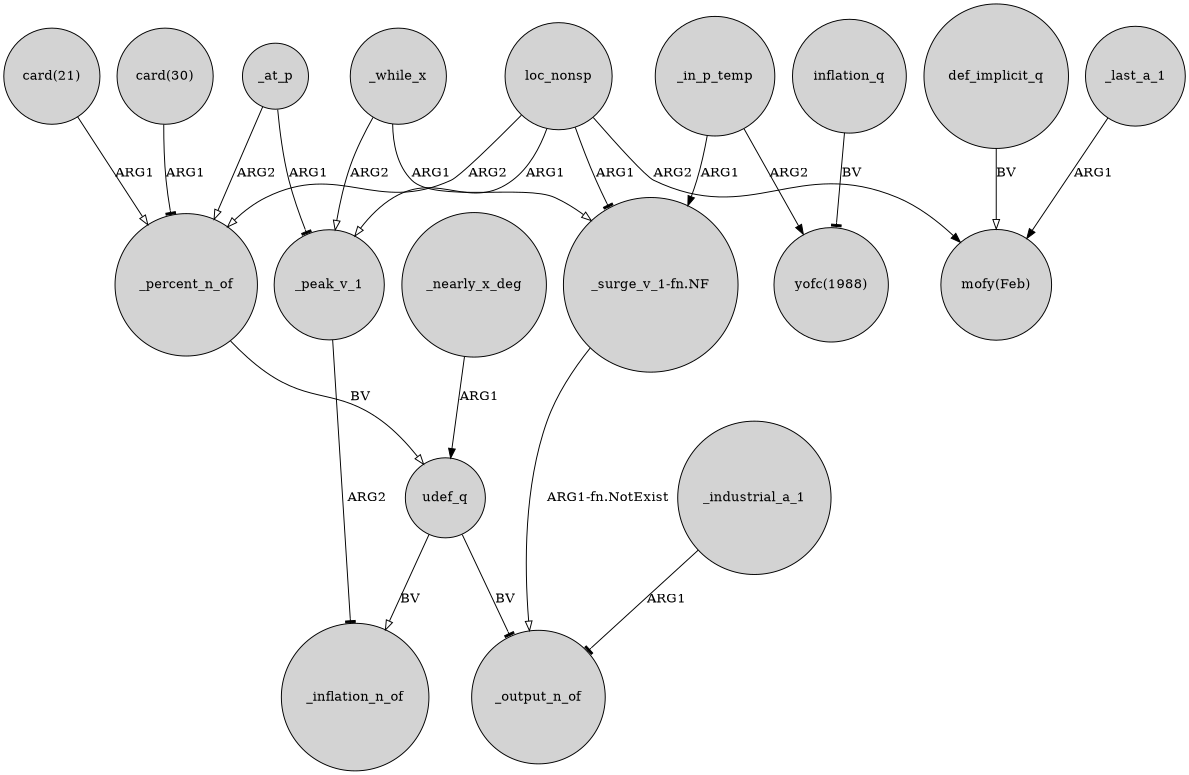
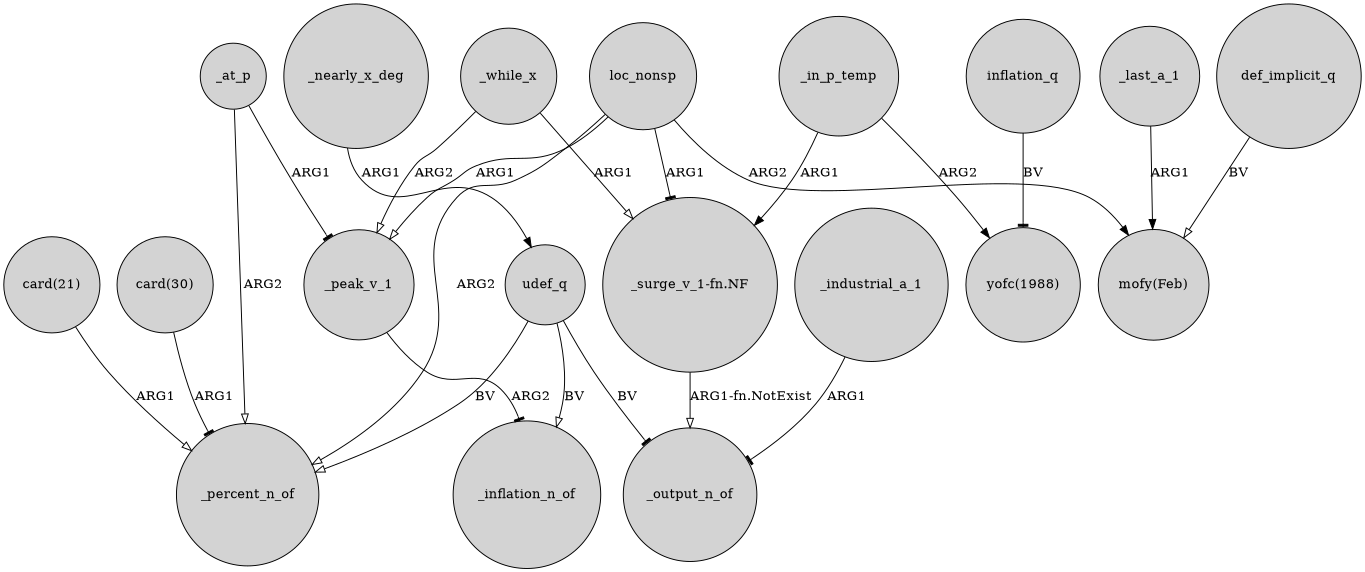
edge "_percent_n_of" -> "udef_q": reversed
